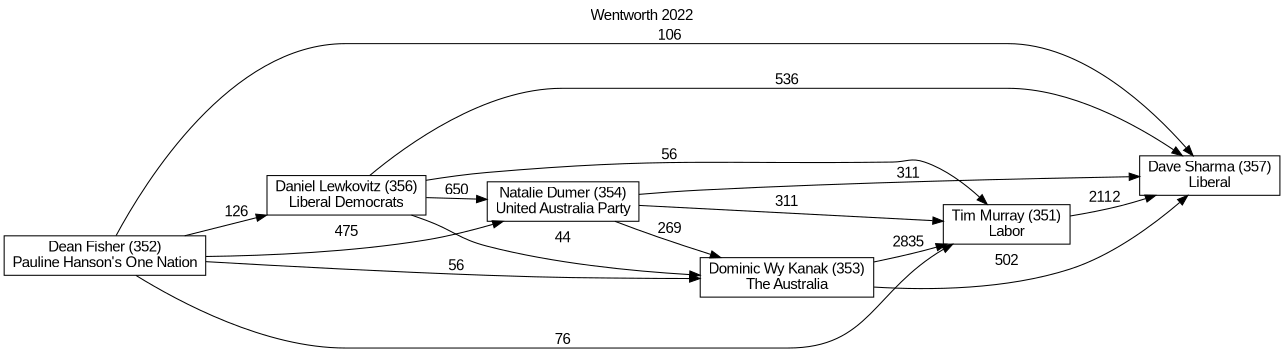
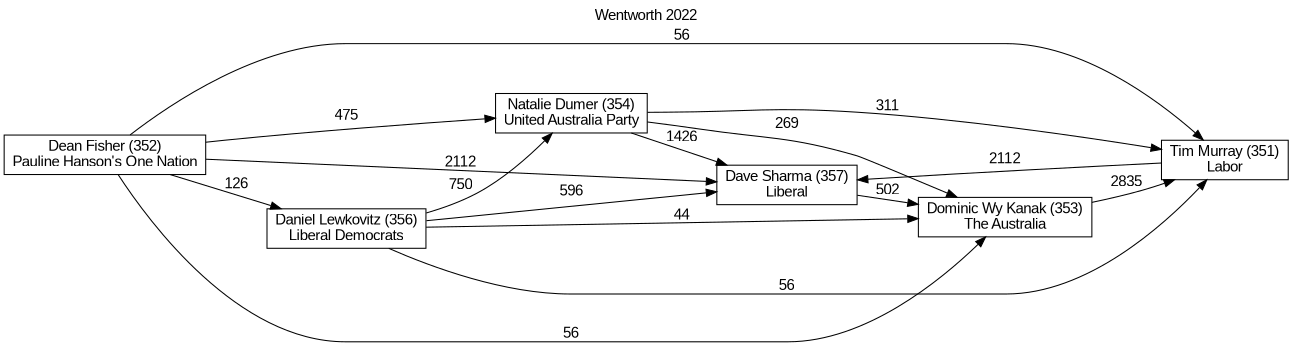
edge "Dean Fisher (352) Pauline Hanson's One Nation" -> "Dave Sharma (357) Liberal": label "106" -> "2112"
edge "Daniel Lewkovitz (356) Liberal Democrats" -> "Dave Sharma (357) Liberal": label "536" -> "596"
edge "Natalie Dumer (354) United Australia Party" -> "Dave Sharma (357) Liberal": label "311" -> "1426"
edge "Daniel Lewkovitz (356) Liberal Democrats" -> "Natalie Dumer (354) United Australia Party": label "650" -> "750"
edge "Dominic Wy Kanak (353) The Australia" -> "Dave Sharma (357) Liberal": reversed
edge "Dean Fisher (352) Pauline Hanson's One Nation" -> "Tim Murray (351) Labor": label "76" -> "56"
